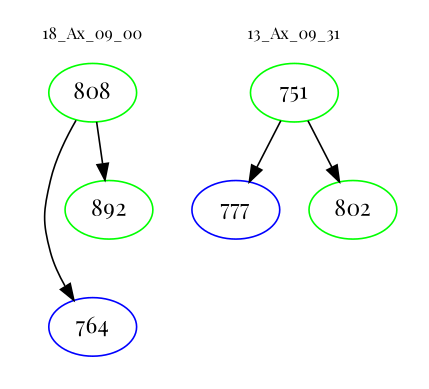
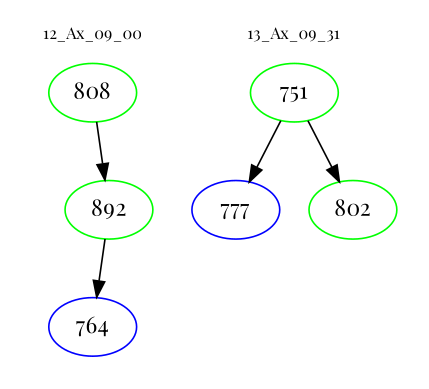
cluster "18_Ax_09_00": label "18_Ax_09_00" -> "12_Ax_09_00"
edge "808" -> "764": now "892" -> "764"
